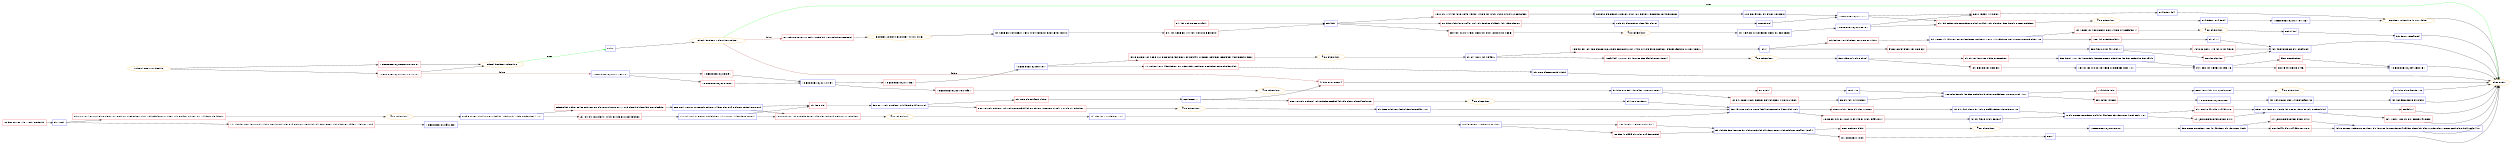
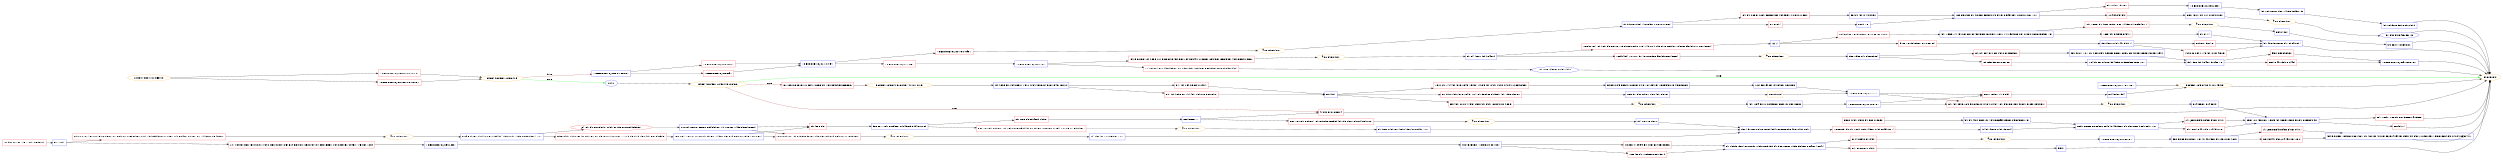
edge "auf jeden. auf bald!" -> "<RETRO_EMOJI_TINYSMILE>": now "auf jeden. auf bald!" -> "aber von jetzt an werde ich sagen dass es ein predasit ist!"
node "manchmal": color blue -> orange
edge "Check boolean AoiBoringApology" -> "Du nehme sauer zu sein. Habe ich was Falsches gesagt?": label "false" -> "true"
node "Huhu": shape box -> ellipse
node "Danke, danke.": label "Danke, danke." -> "Scherz, danke."
node "Ich mag dieses Spiel nicht!": shape box -> ellipse
edge "Check boolean AoiBoringApology" -> "[Nicht antworten.]": label "false" -> "true"
edge "<RETRO_EMOJI_HAPPYARMSUP>" -> "<RETRO_EMOJI_THUMBSUP>": now "Check boolean AoiBoring" -> "<RETRO_EMOJI_THUMBSUP>"
edge "ich habe es nicht gern wenn mich jemand langweilig nennt." -> "Ok, ich nehme es zurück.": added
node "du bist eine freude <3": shape box -> ellipse
edge "das könnte meine neue lieblingstatsache über dich sein" -> "Freut mich, dass dir das zusagt.": removed
node "Ja! Ich bin gut darin, mich an sie anzuschleichen.": shape box -> ellipse
node "Dem geht an dich.": label "Dem geht an dich." -> "Punkt geht an dich."
